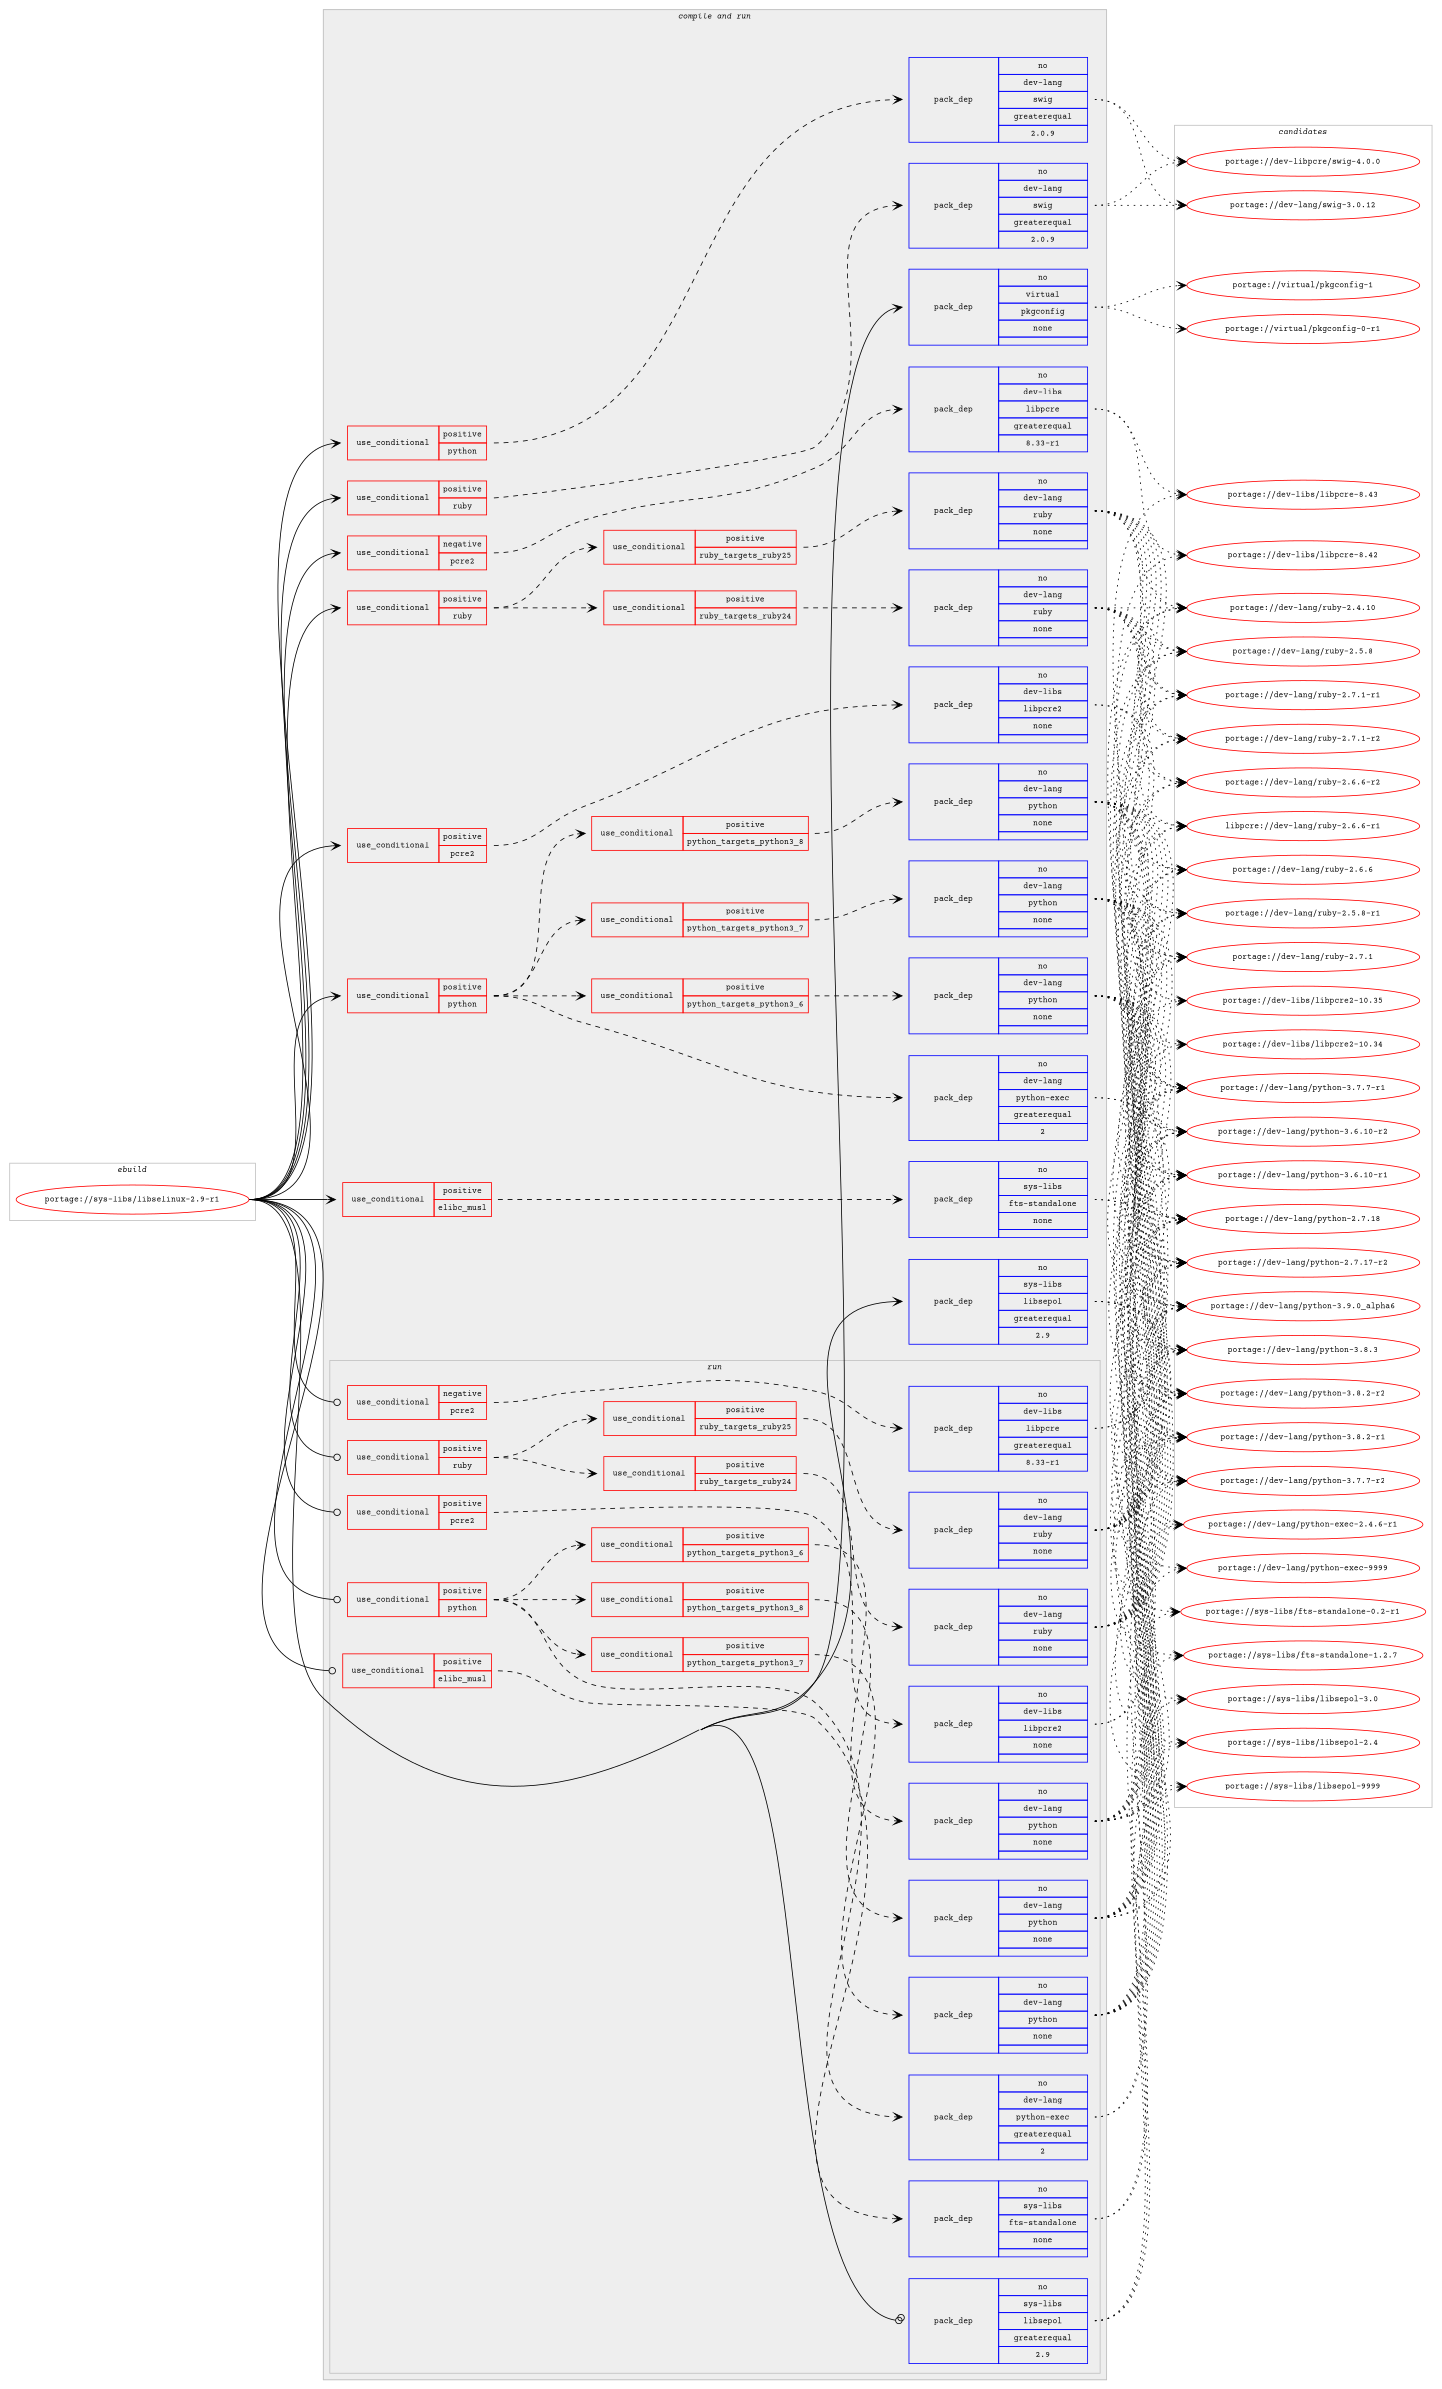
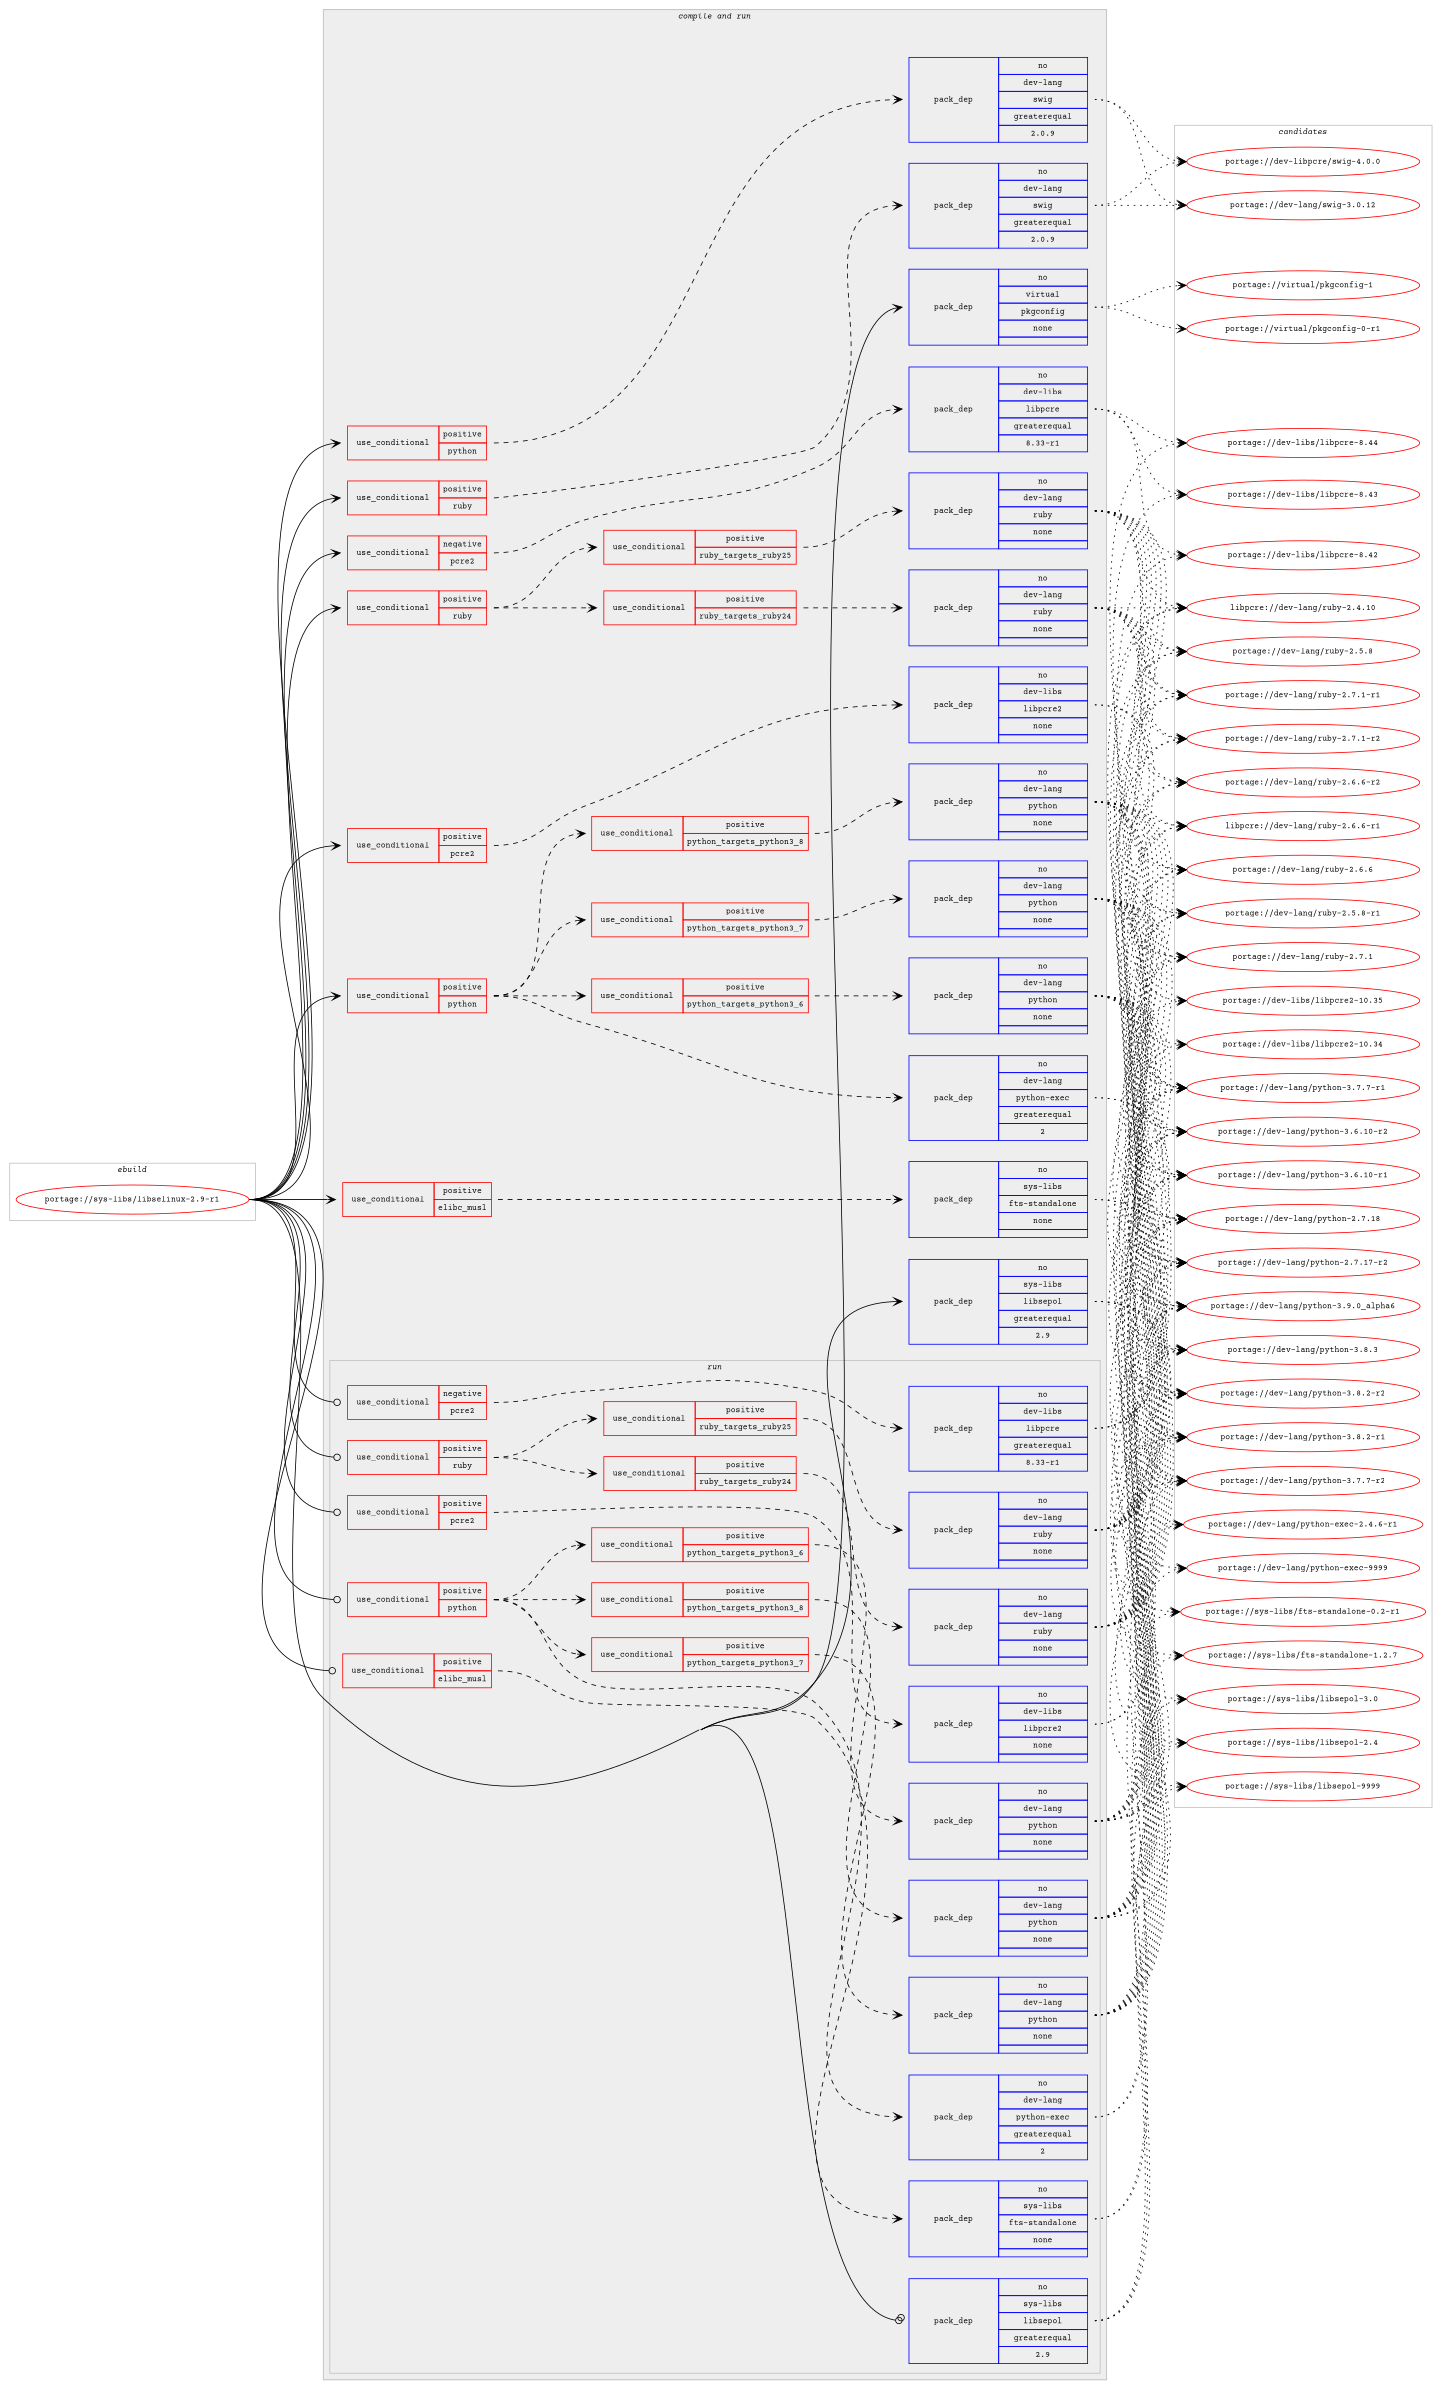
node "portage://dev-libs/libpcre-8.44": added
node "portage://dev-lang/ruby-2.4.10": label "portage://dev-lang/ruby-2.4.10" -> "libpcre://dev-lang/ruby-2.4.10"
